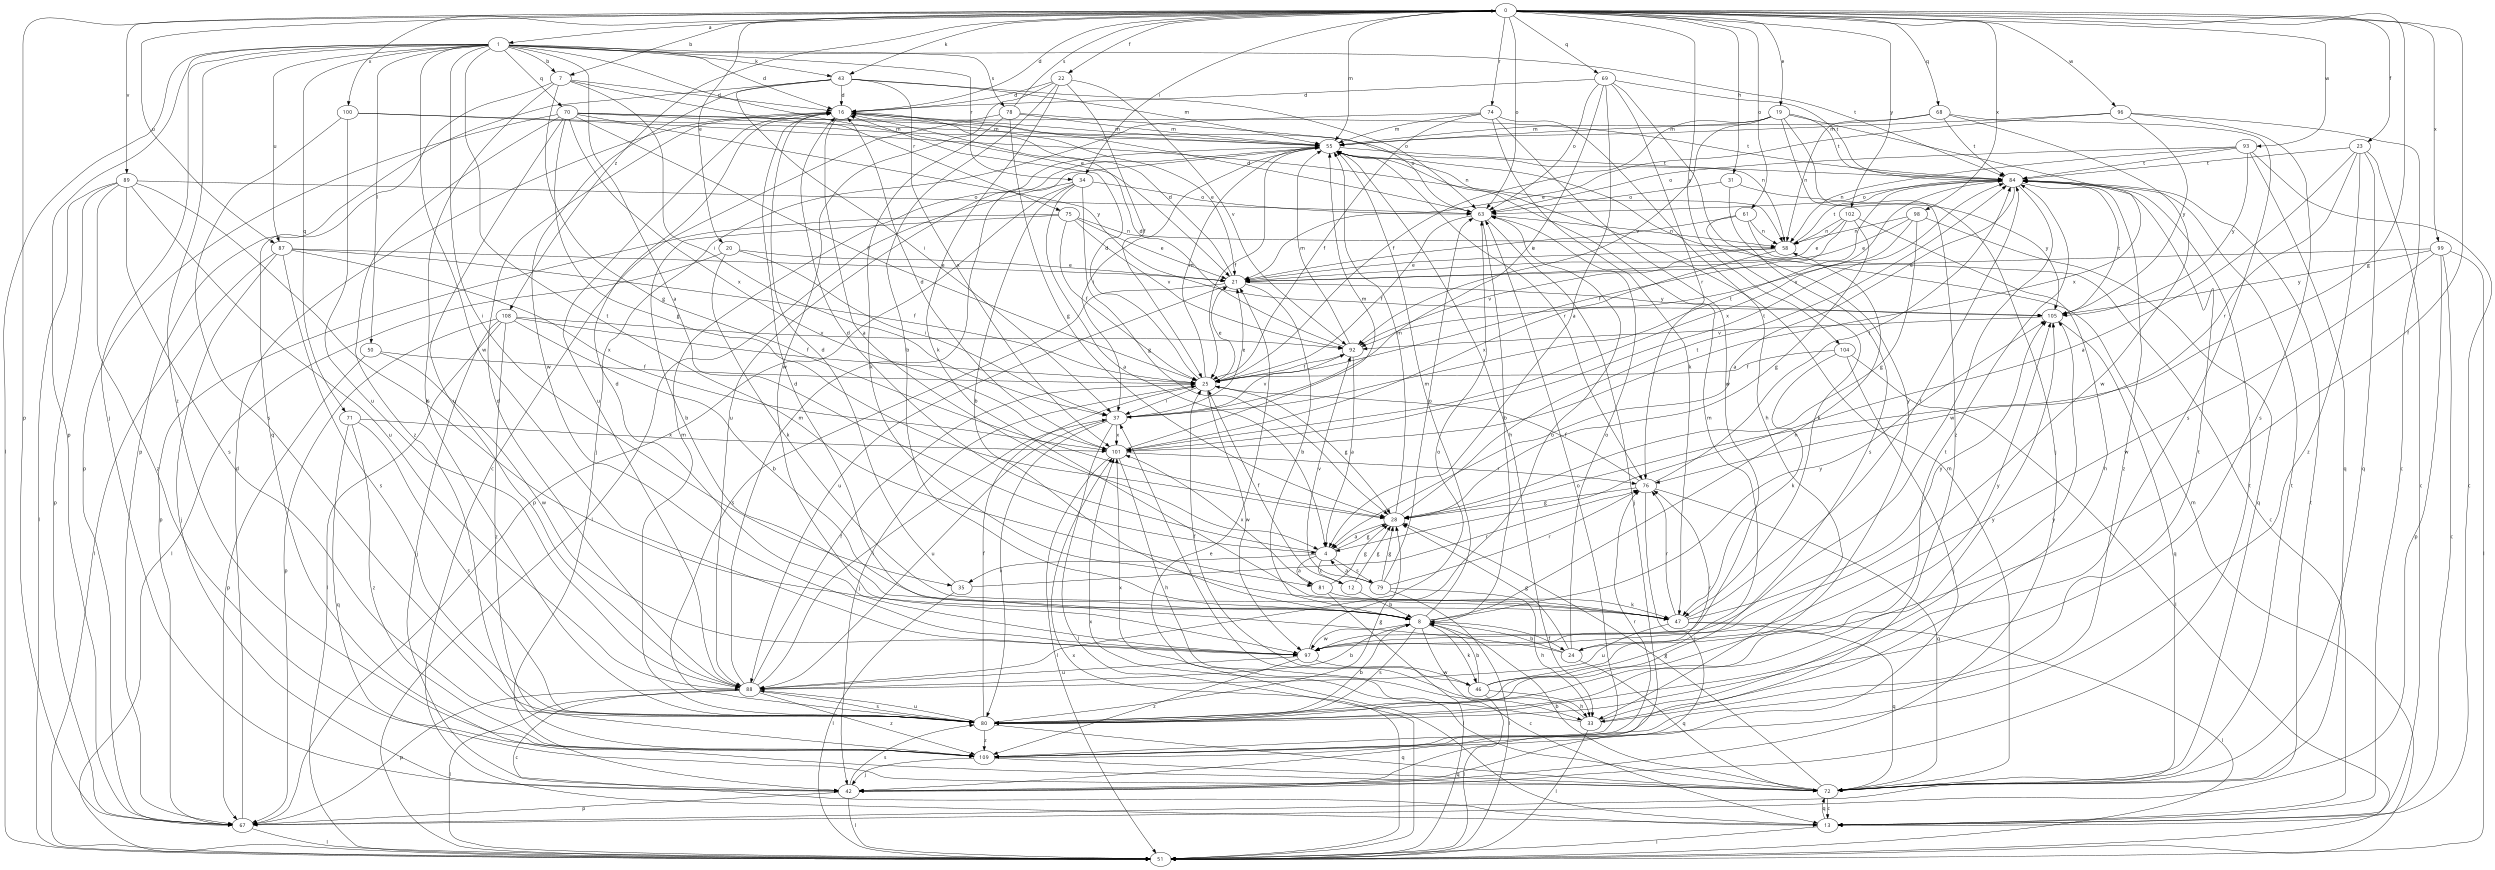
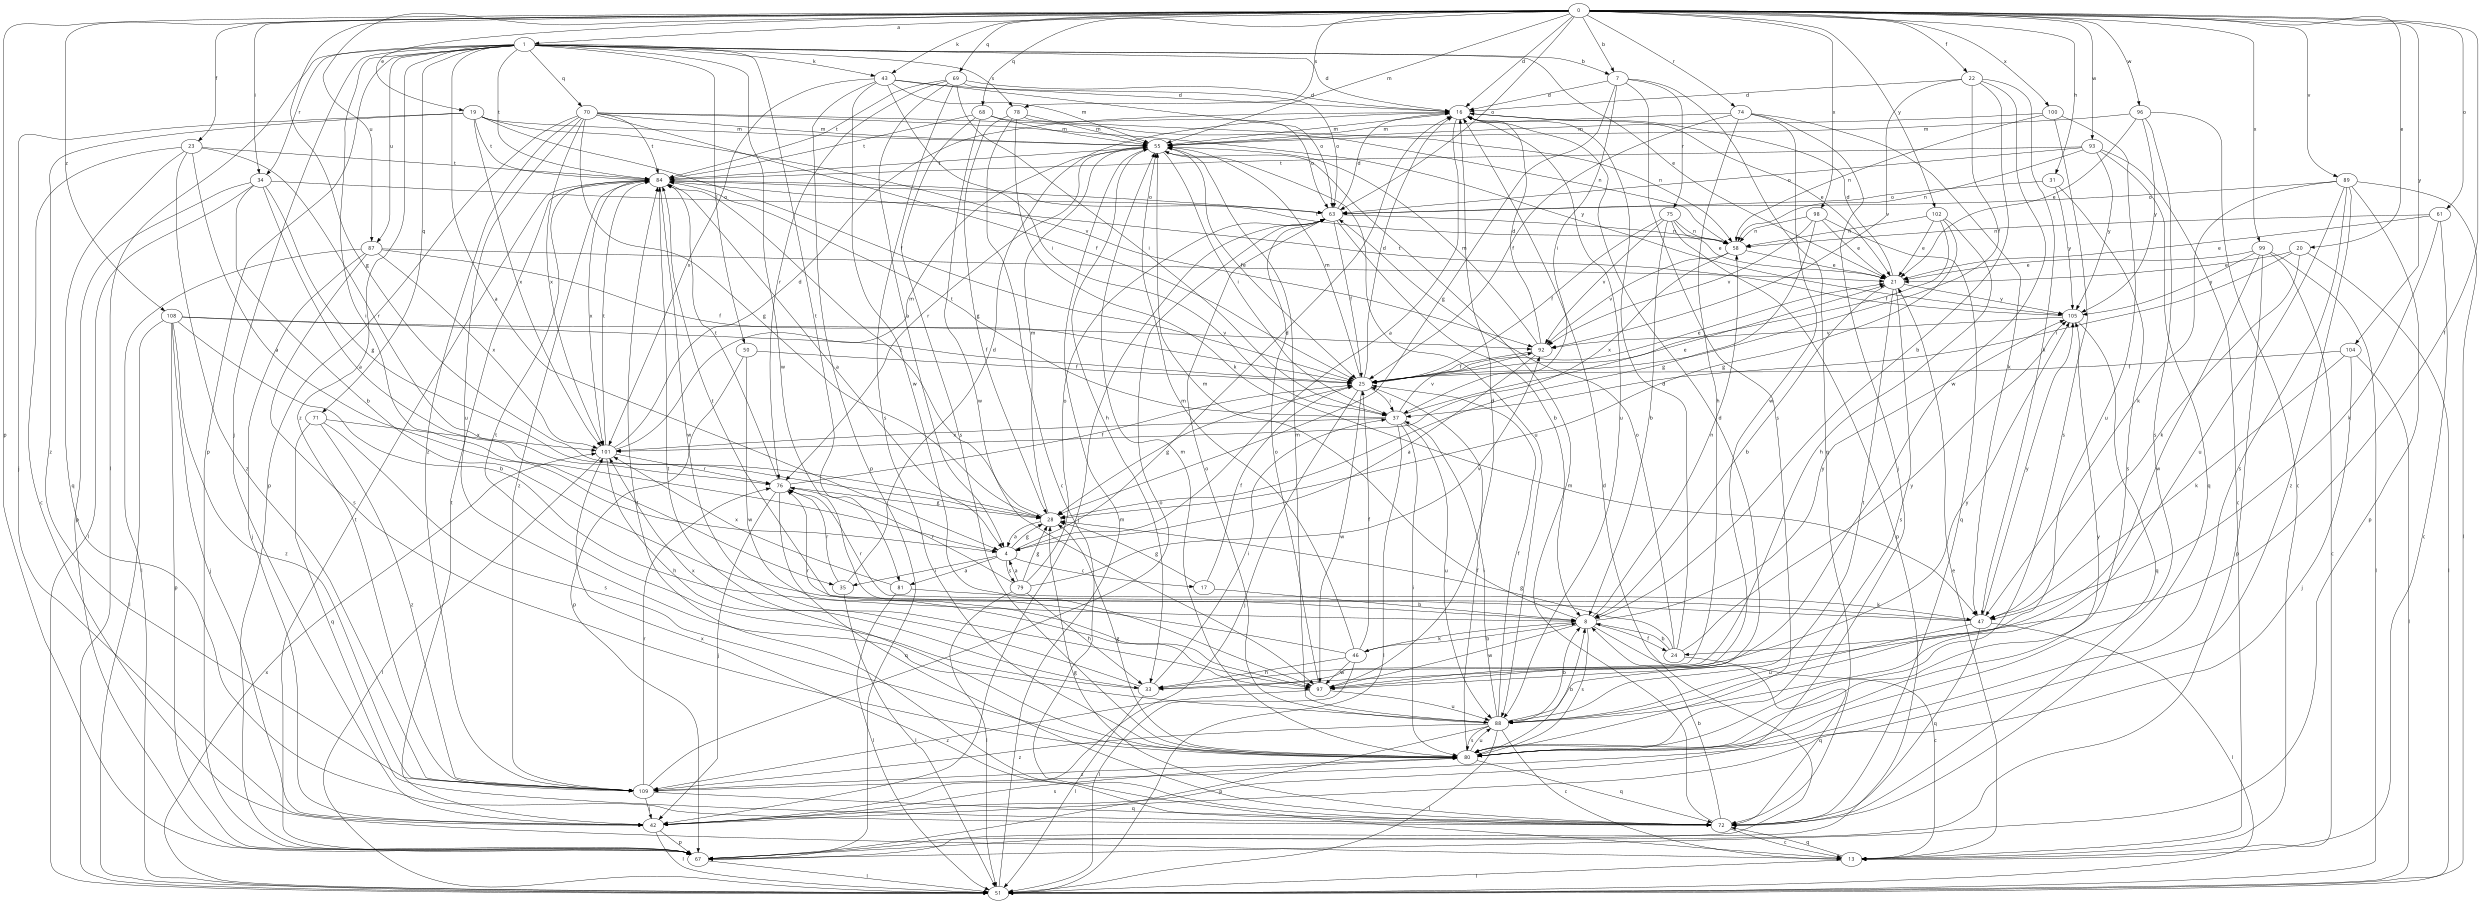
edge "78" -> "0": reversed
edge "69" -> "80": label "y" -> "s"
edge "21" -> "88": label "u" -> "t"
edge "81" -> "28": removed, label "g"
node "12": label "12" -> "17"
edge "97" -> "46": reversed
